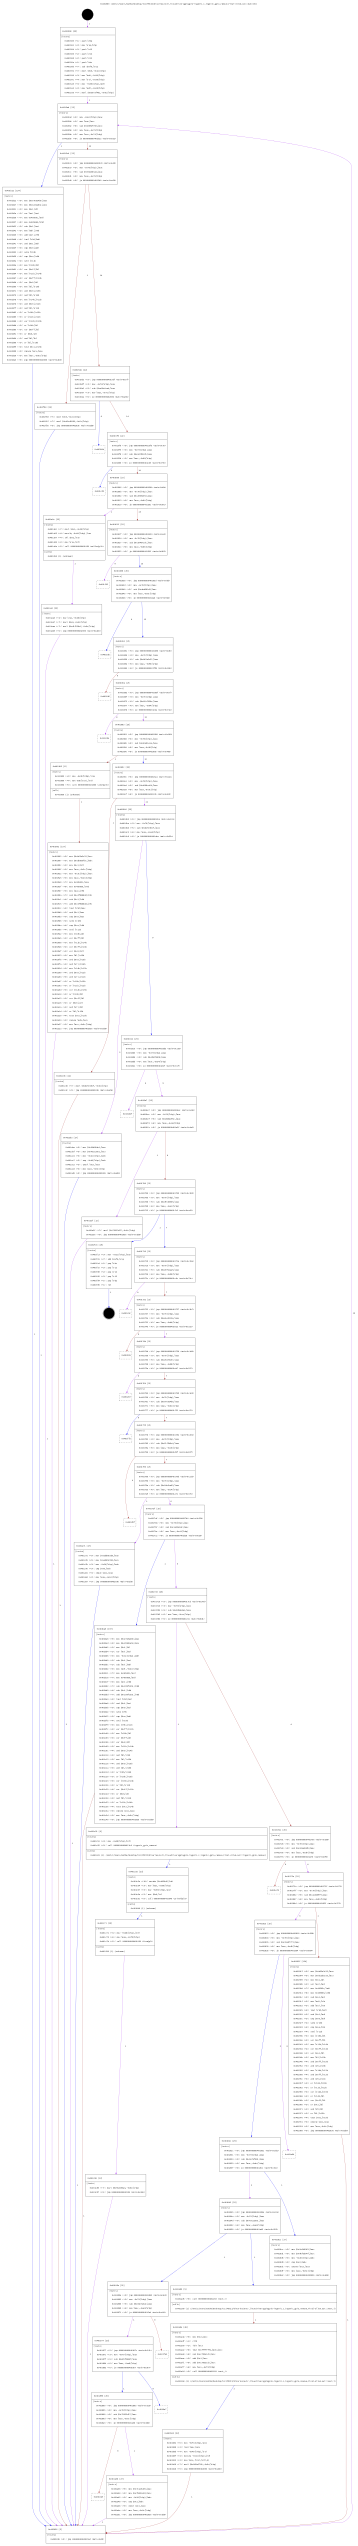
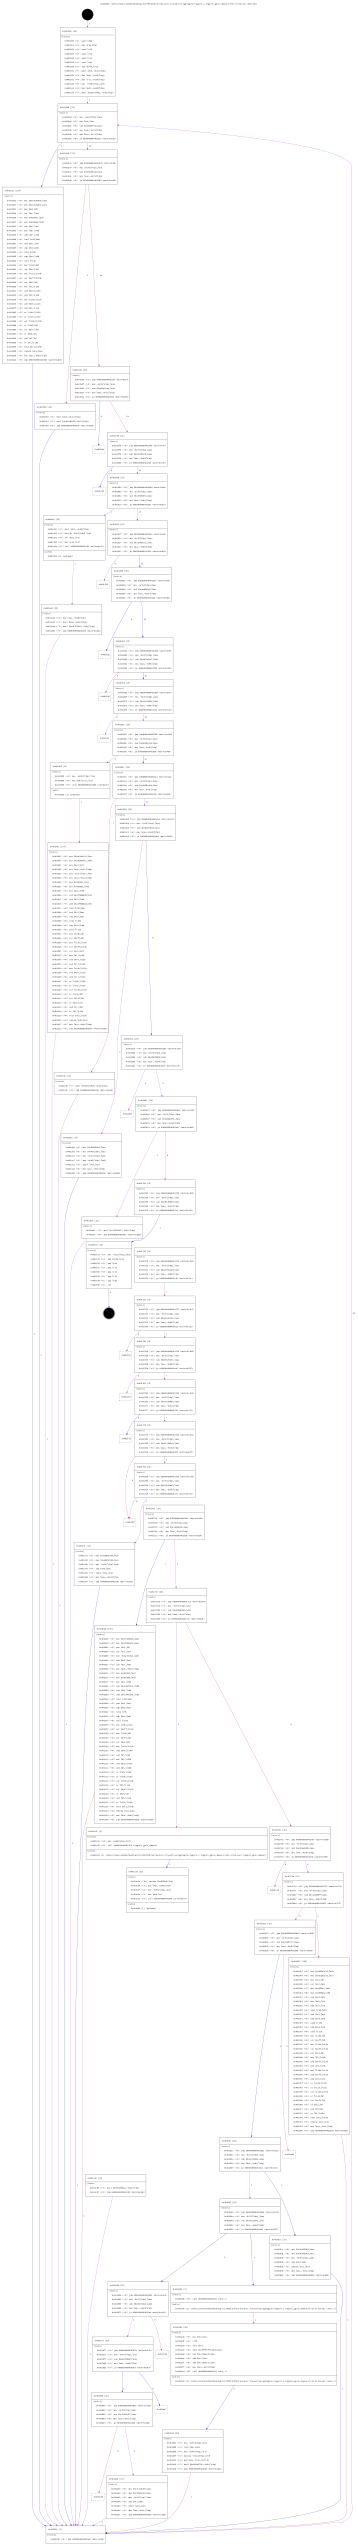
edge "0x401651 [25]" -> "0x40166a [25]": added, label "13"
edge "0x401700 [25]" -> "0x401719 [25]": removed, label "7"
node "0x401c8c": removed
edge "0x401796 [25]" -> "0x4017af [25]": now "0x401796 [25]" -> "0x401dbf"
node "0x401c71 [15]": removed
edge "0x4018cc [27]" -> "0x402036 [5]": added, label "1"
